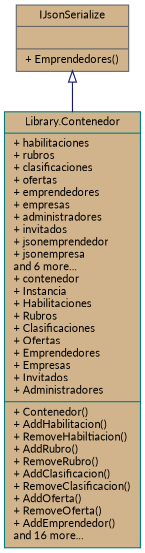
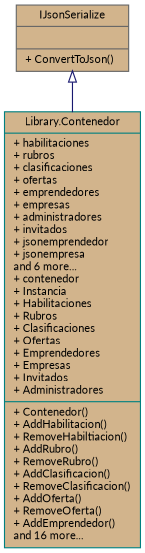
node "IJsonSerialize": text "+ Emprendedores()" -> "+ ConvertToJson()"
